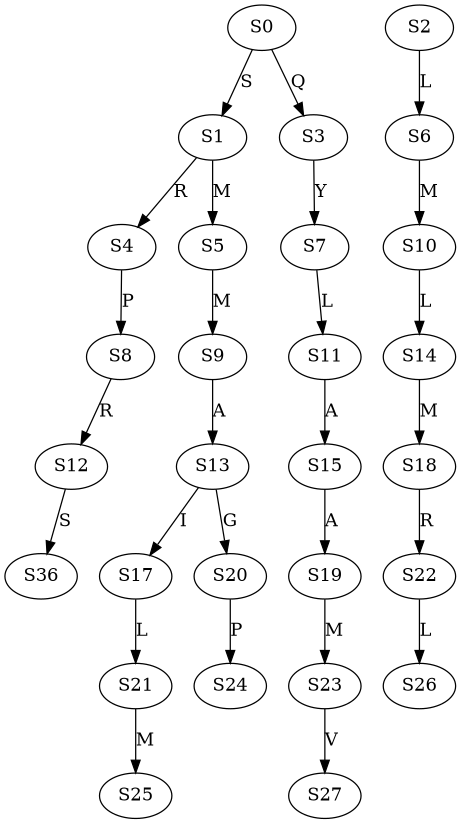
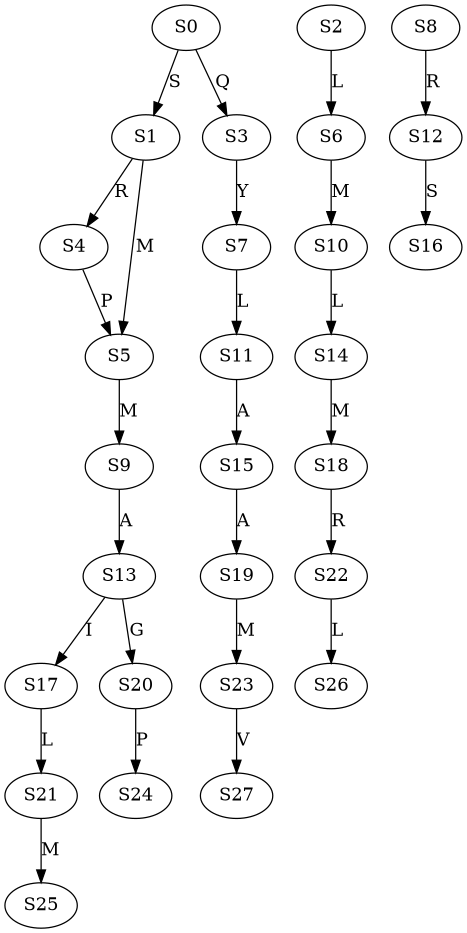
edge "S4" -> "S8": now "S4" -> "S5"
node "S36": label "S36" -> "S16"
